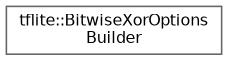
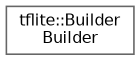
node "tflite::BitwiseXorOptions Builder": label "tflite::BitwiseXorOptions Builder" -> "tflite::Builder Builder"
